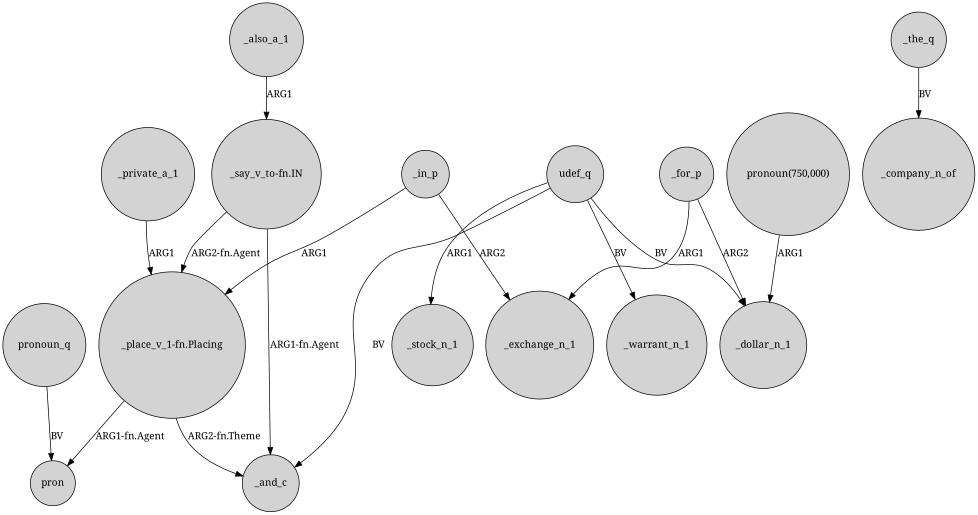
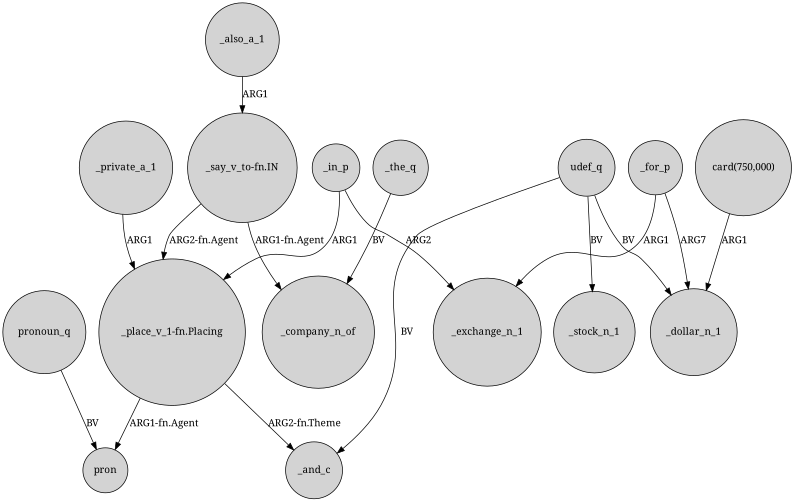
node "pronoun(750,000)": label "pronoun(750,000)" -> "card(750,000)"
edge "udef_q" -> "_stock_n_1": label "ARG1" -> "BV"
edge "_for_p" -> "_dollar_n_1": label "ARG2" -> "ARG7"
edge "_say_v_to-fn.IN" -> "_and_c": now "_say_v_to-fn.IN" -> "_company_n_of"
node "_warrant_n_1": removed
